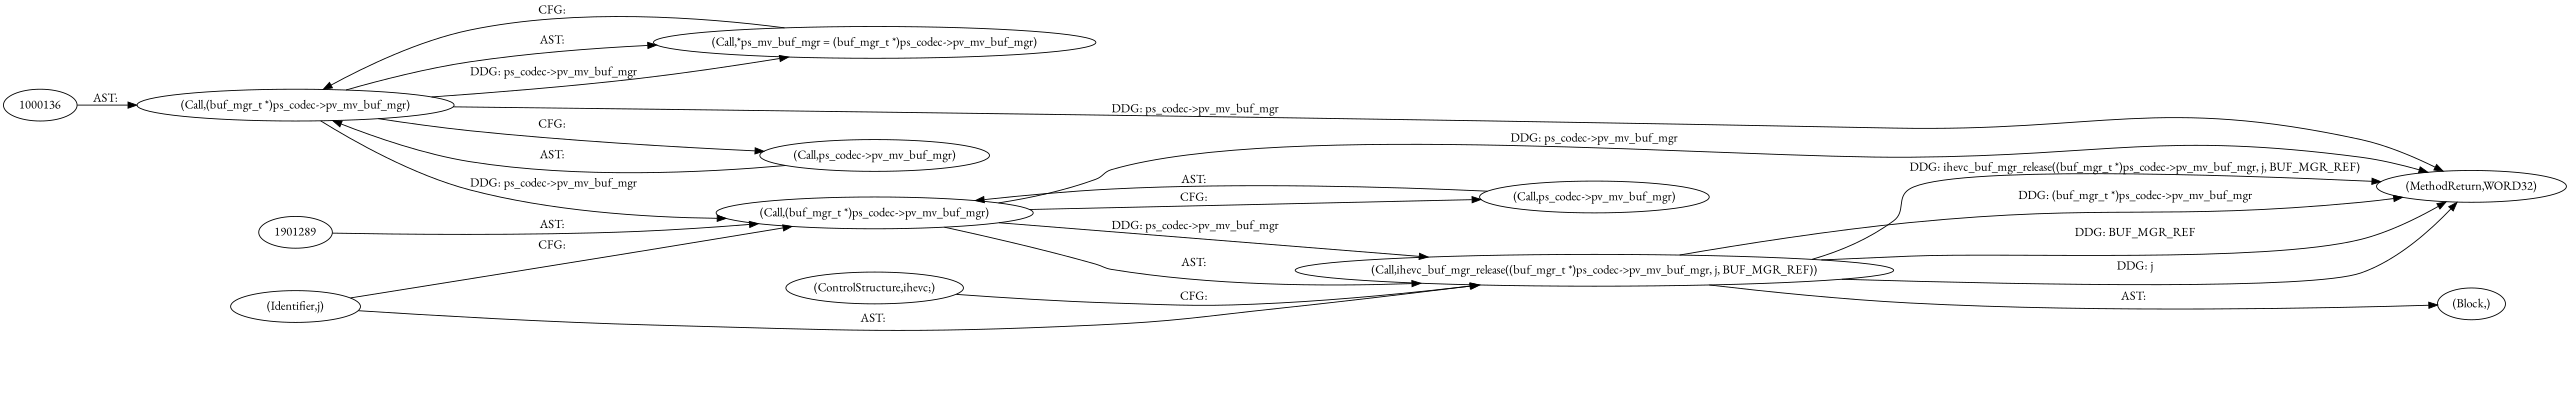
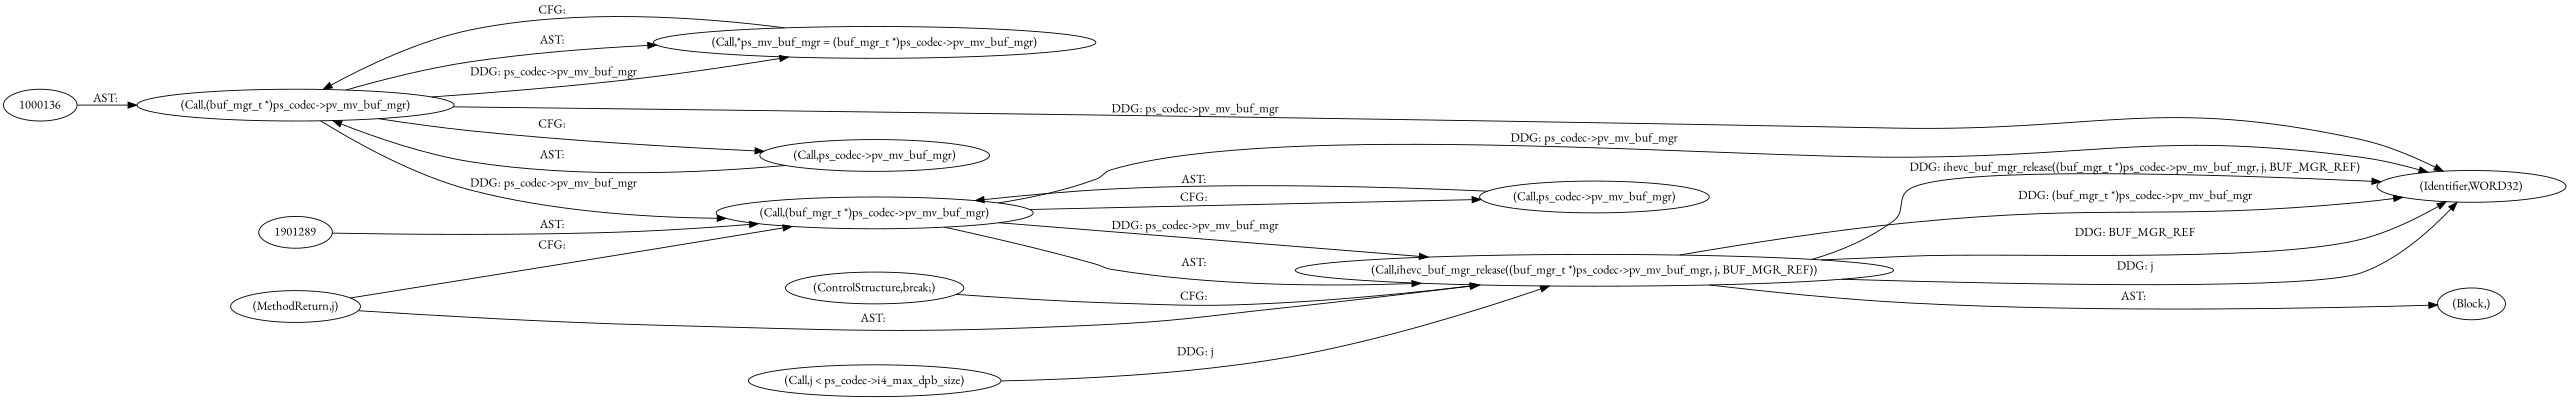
node "(MethodReturn,WORD32)": label "(MethodReturn,WORD32)" -> "(Identifier,WORD32)"
node "(ControlStructure,ihevc;)": label "(ControlStructure,ihevc;)" -> "(ControlStructure,break;)"
node "(Identifier,j)": label "(Identifier,j)" -> "(MethodReturn,j)"
node "(Call,j < ps_codec->i4_max_dpb_size)": added
